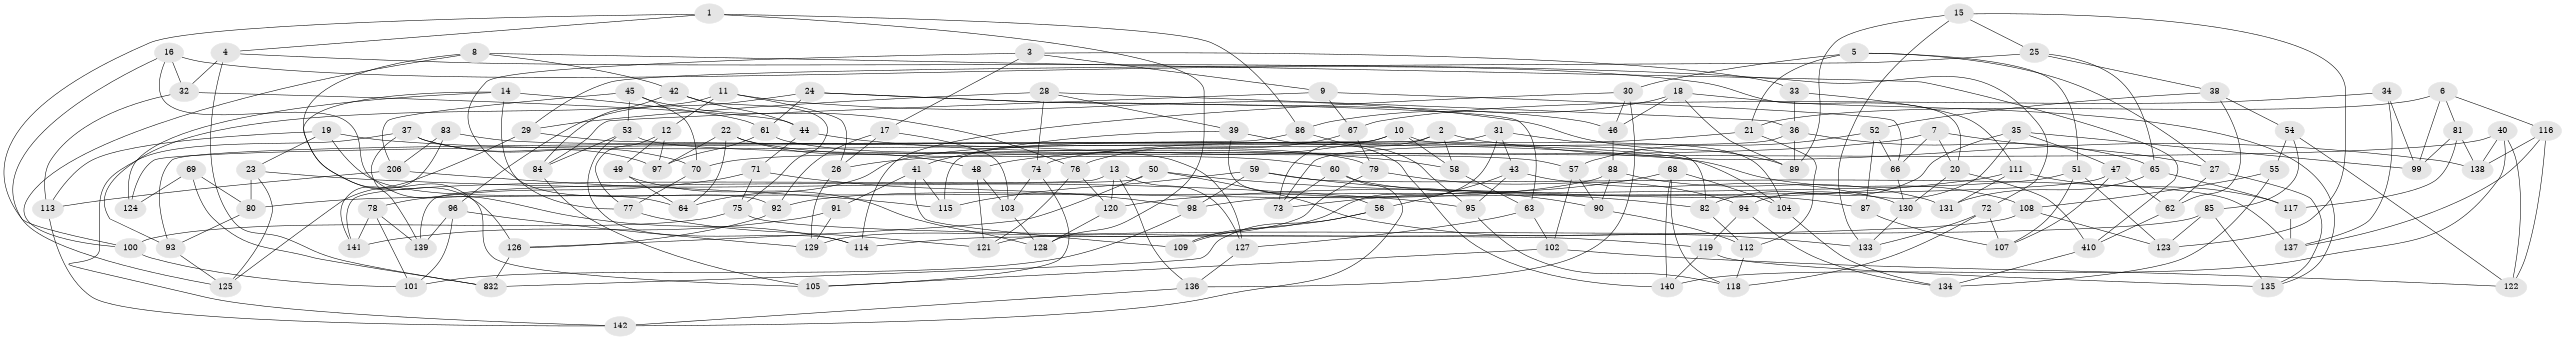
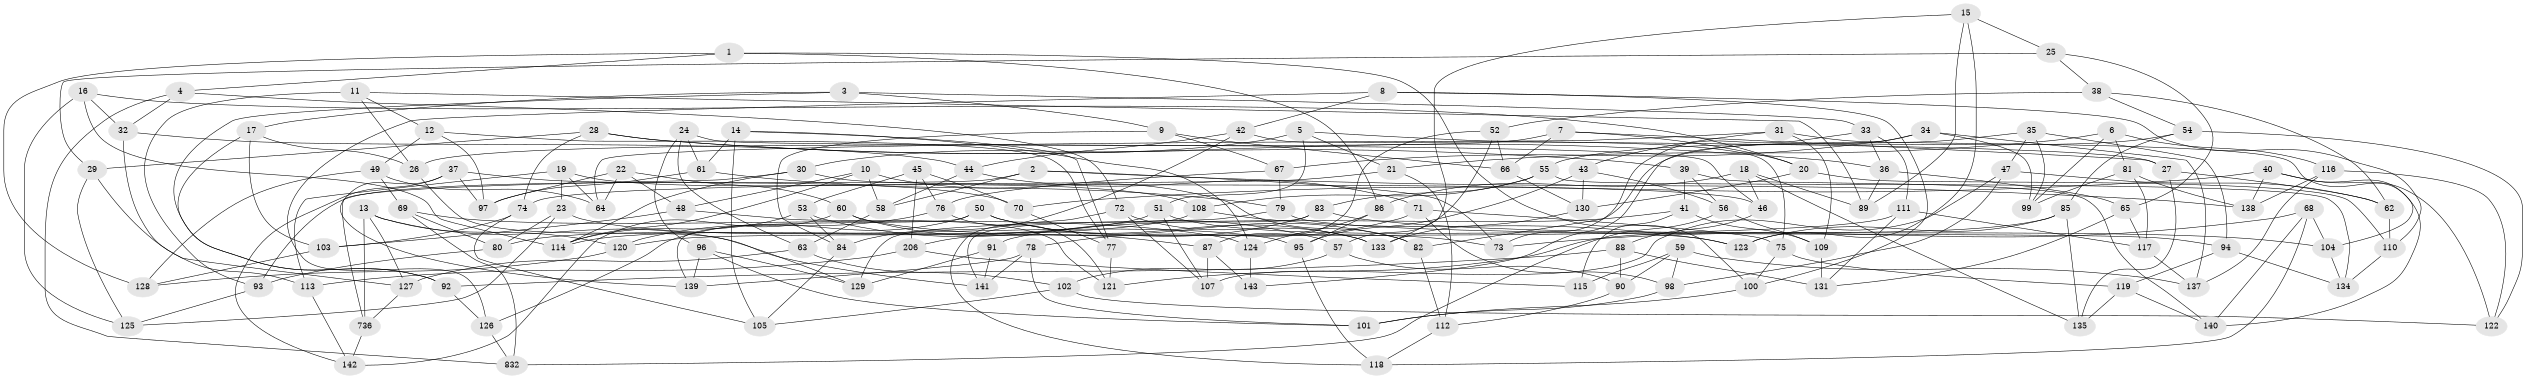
edge "10" -- "115": now "10" -- "114"
edge "36" -- "73": now "33" -- "73"
edge "55" -- "83": added
edge "49" -- "69": added
node "410": label "410" -> "110"
edge "109" -- "131": added
node "136": label "136" -> "736"
node "143": added
